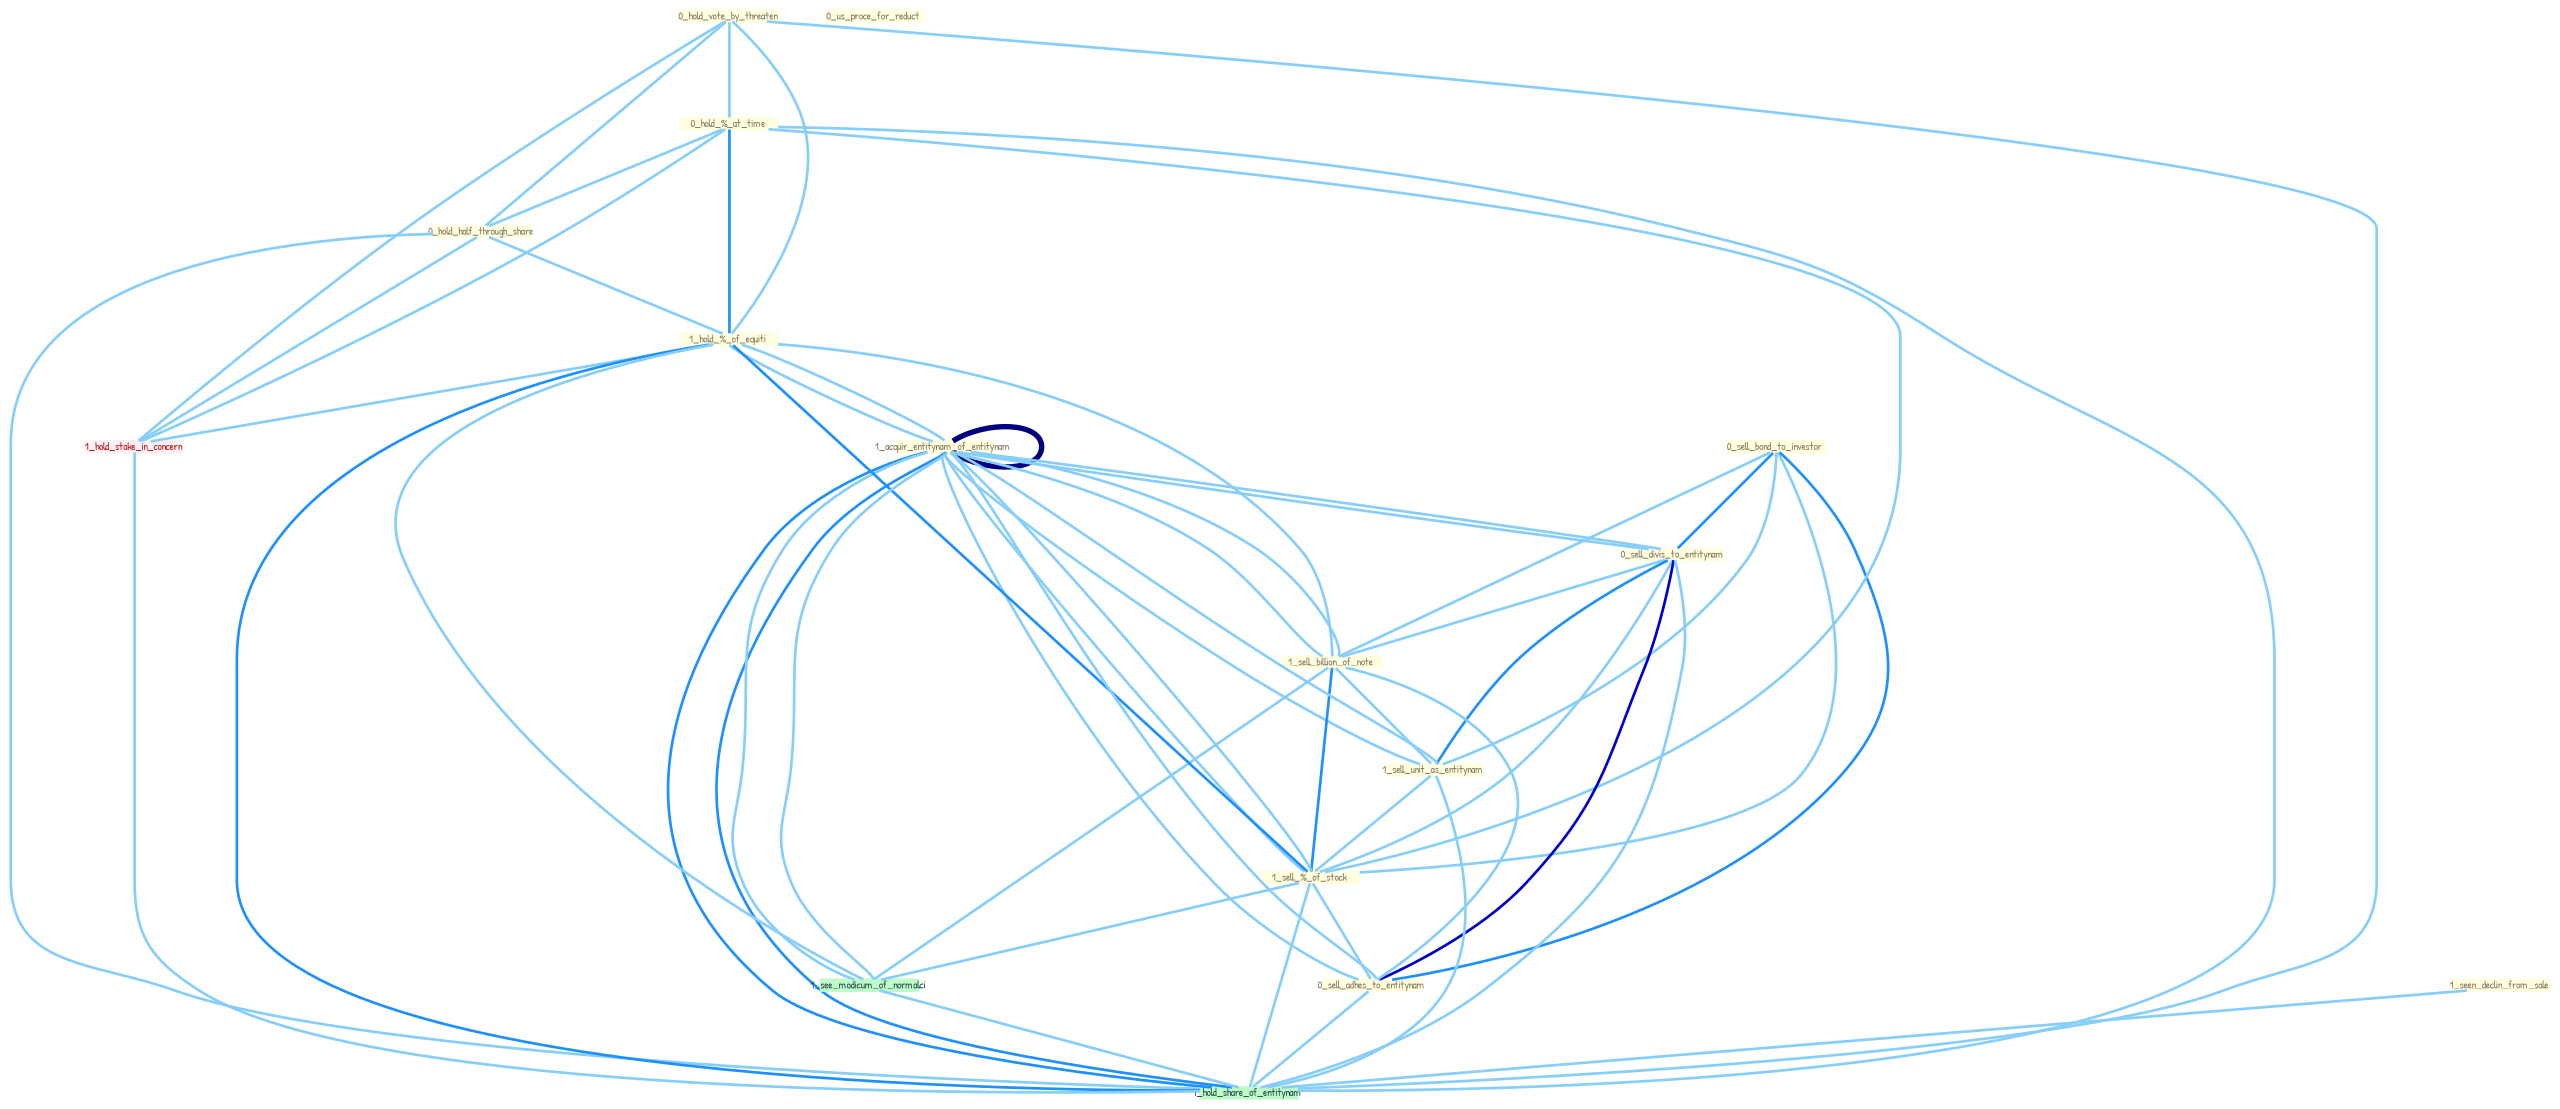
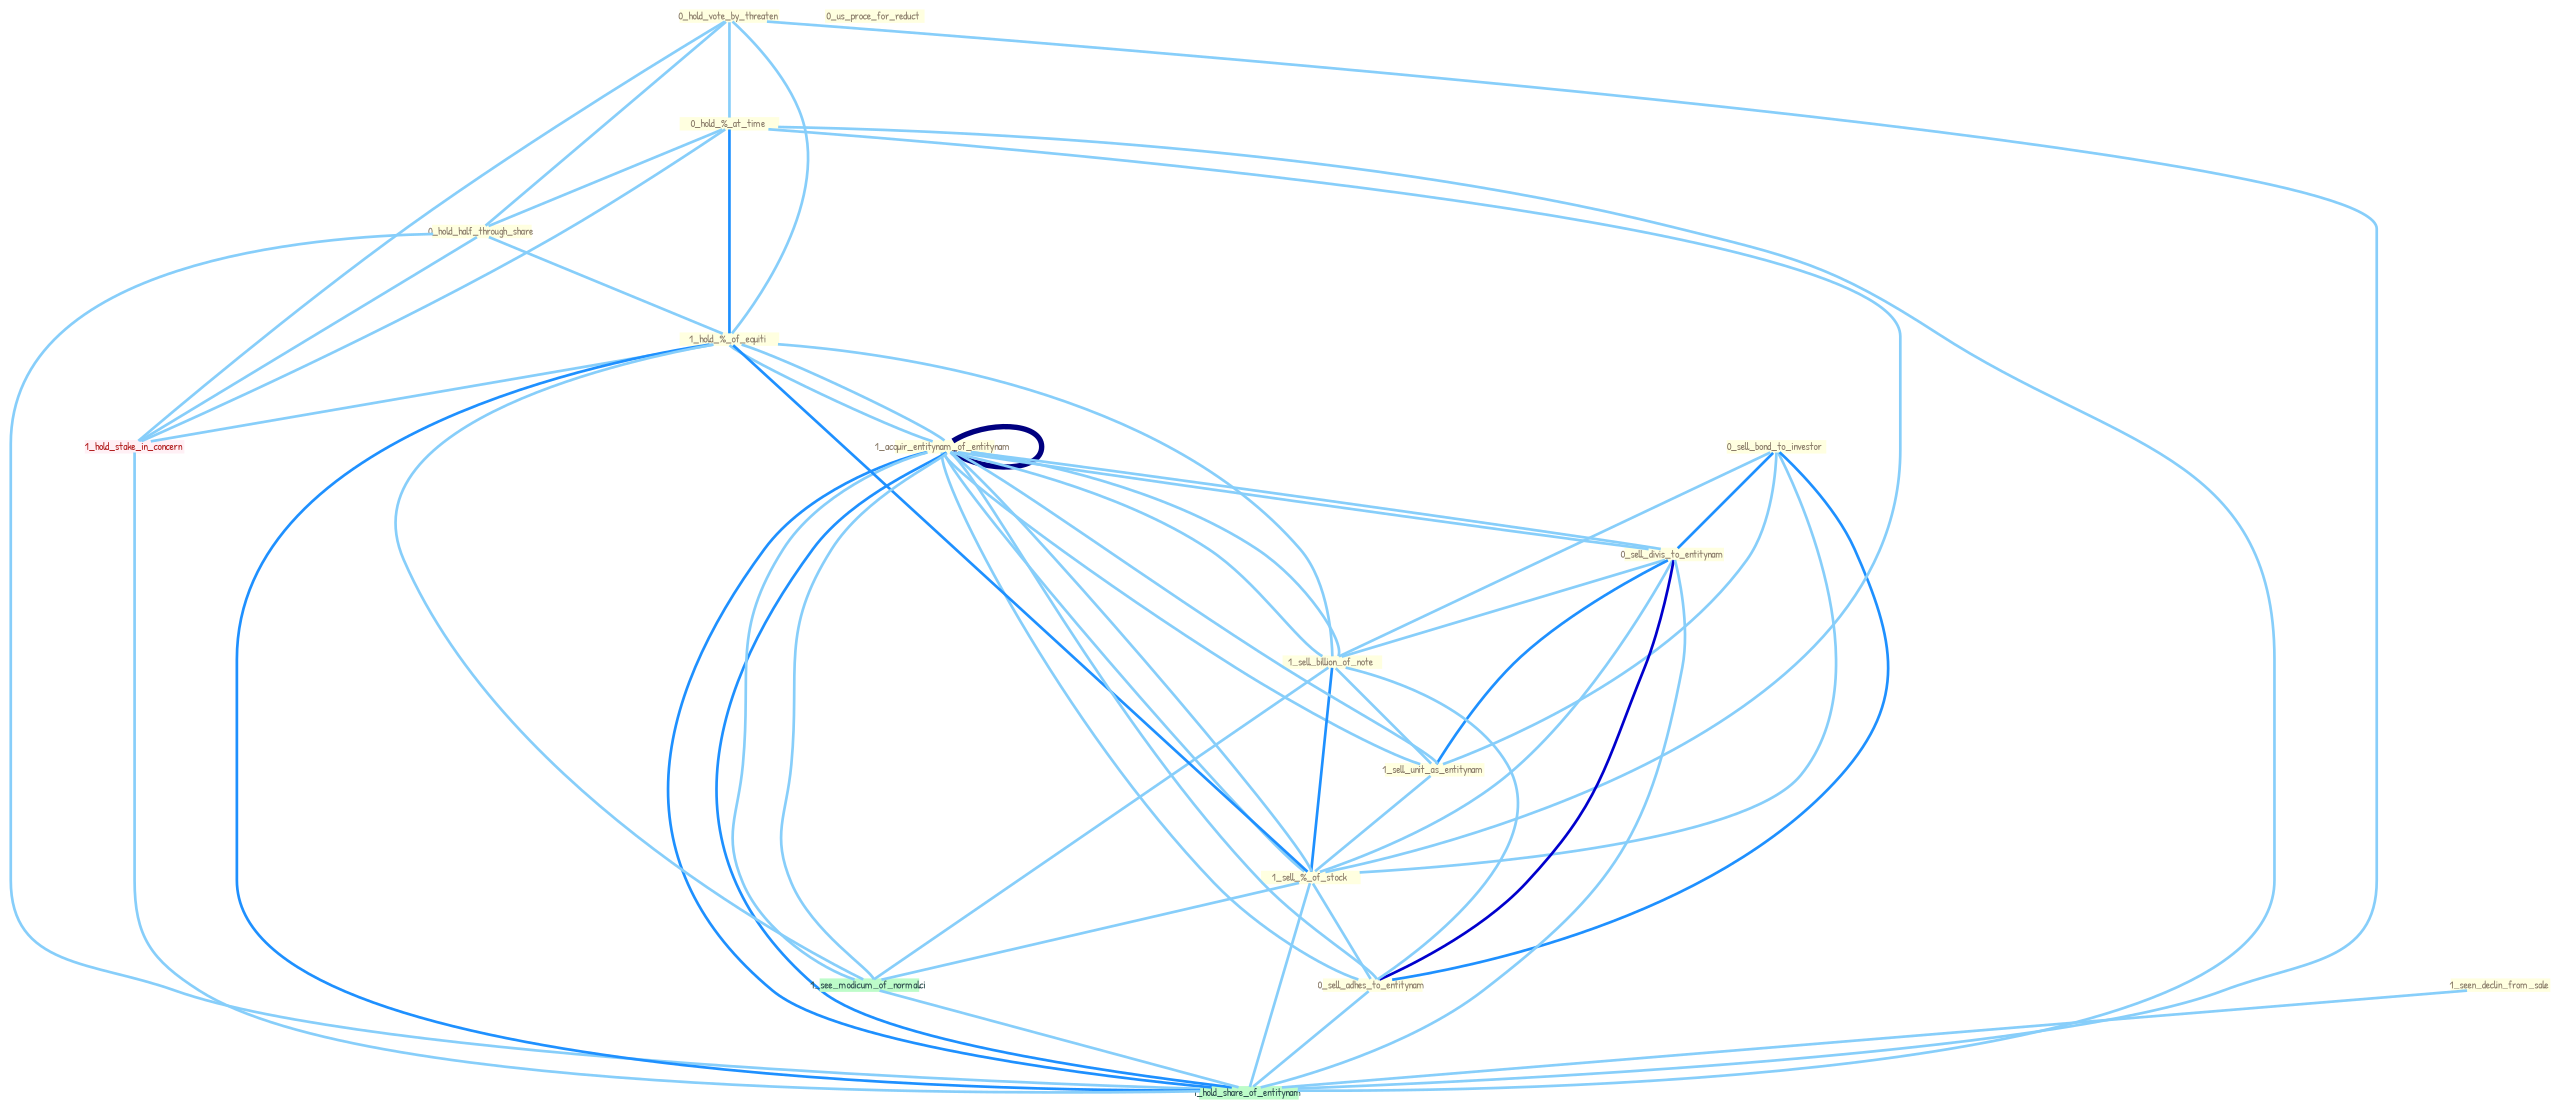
edge "1_sell_unit_as_entitynam" -- "1_hold_share_of_entitynam": removed
